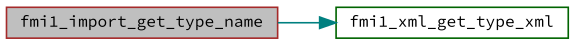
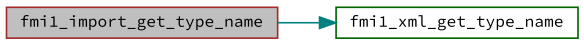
node "fmi1_xml_get_type_xml": label "fmi1_xml_get_type_xml" -> "fmi1_xml_get_type_name"
